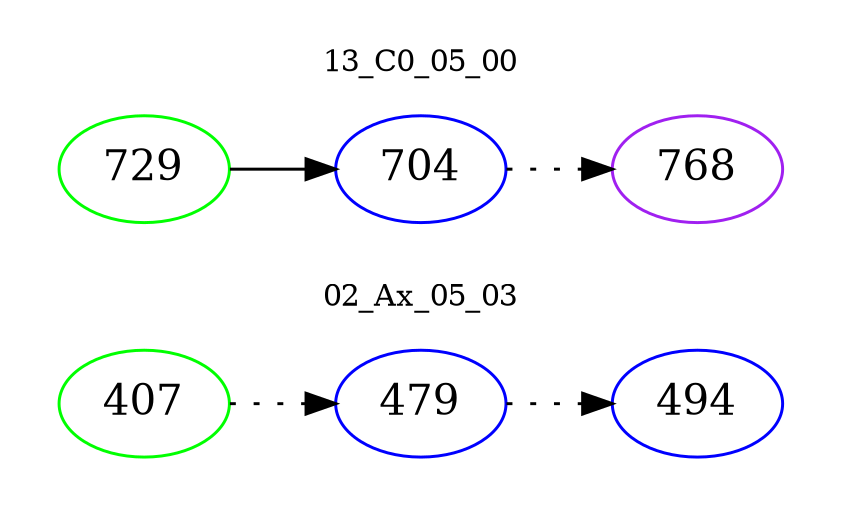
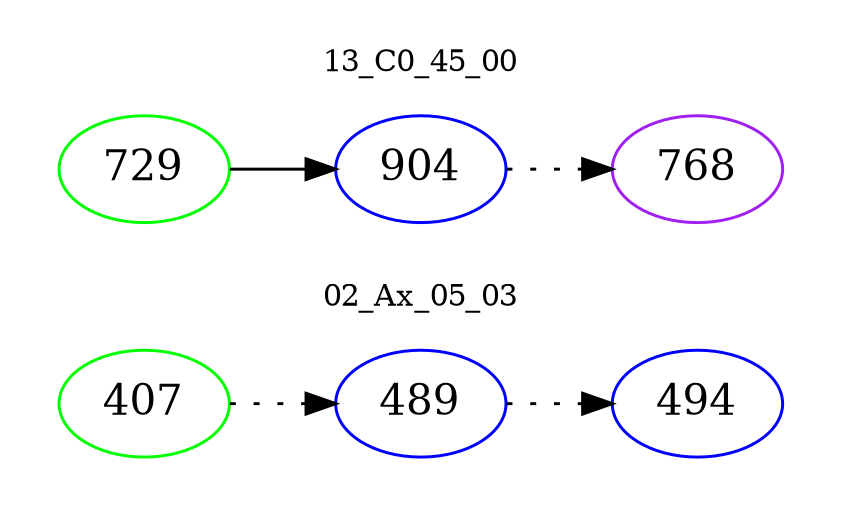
cluster "13_C0_05_00": label "13_C0_05_00" -> "13_C0_45_00"
node "704": label "704" -> "904"
node "479": label "479" -> "489"
